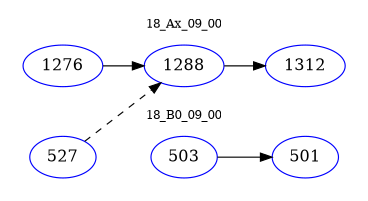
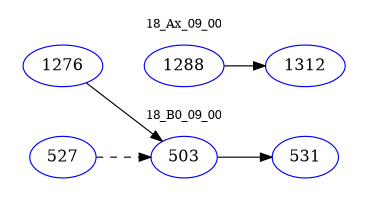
edge "1276" -> "1288": now "1276" -> "503"
edge "527" -> "1288": now "527" -> "503"
node "501": label "501" -> "531"
